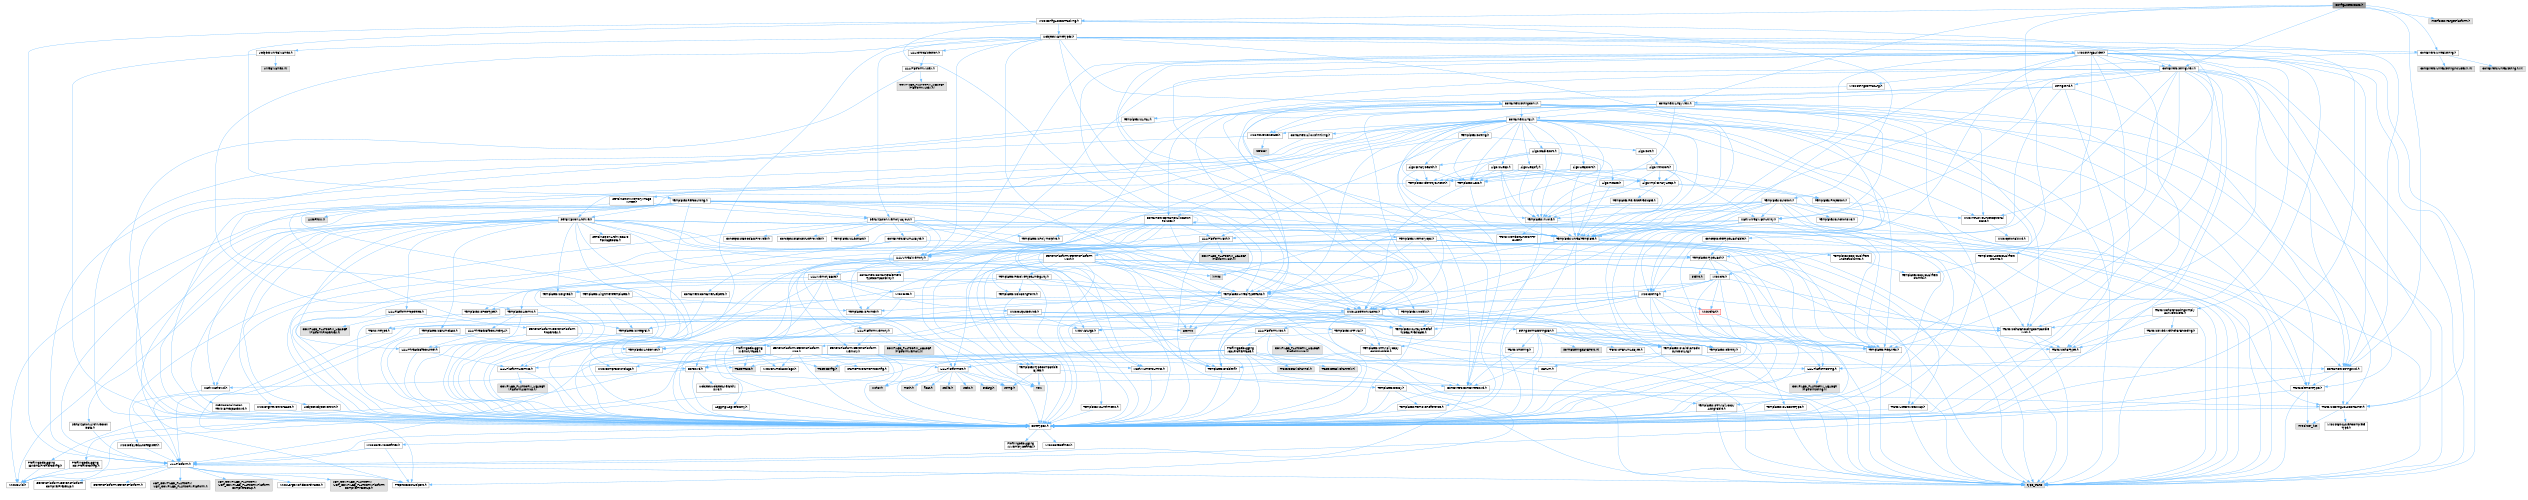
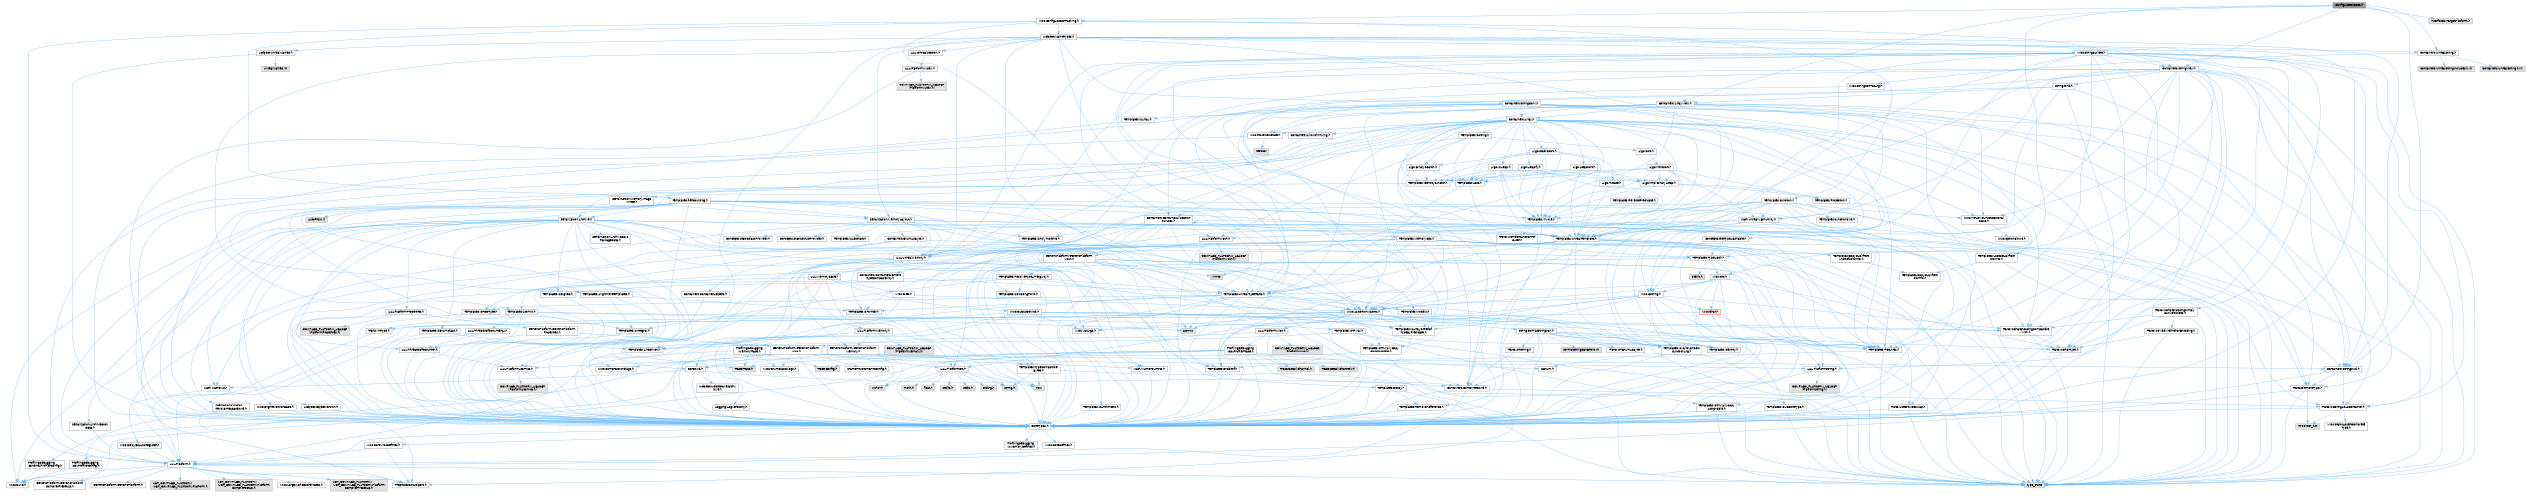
edge "Containers/ContainerAllocation Policies.h" -> "type_traits": added
